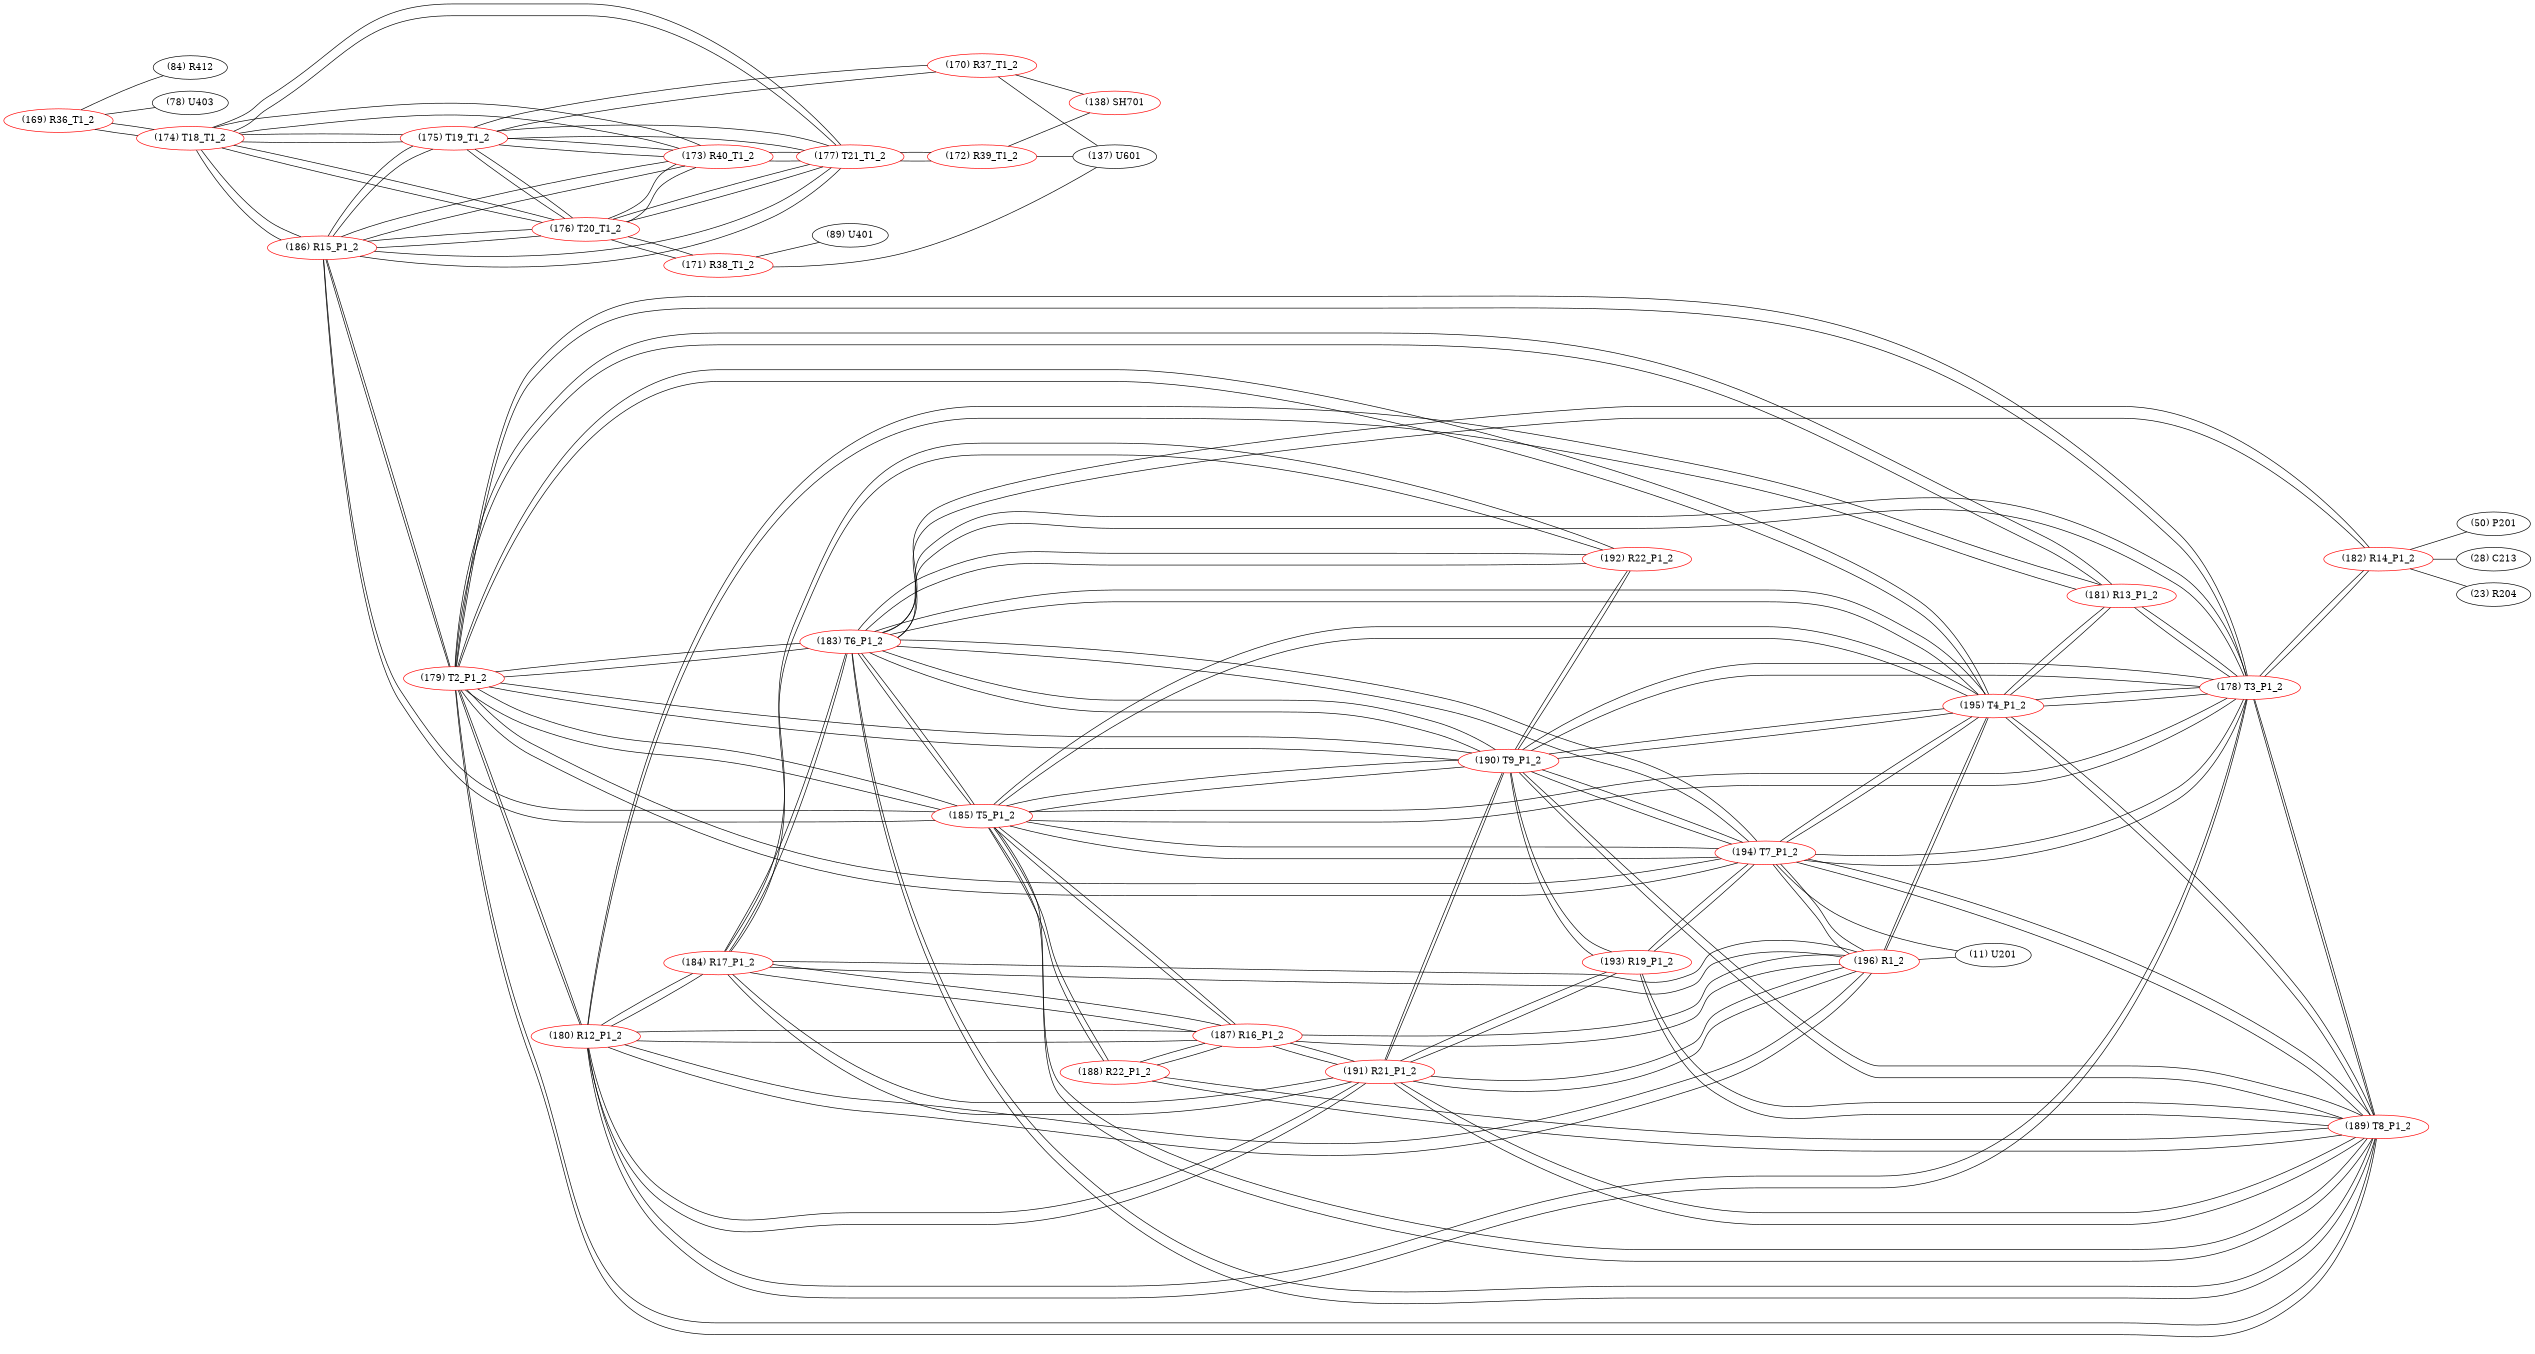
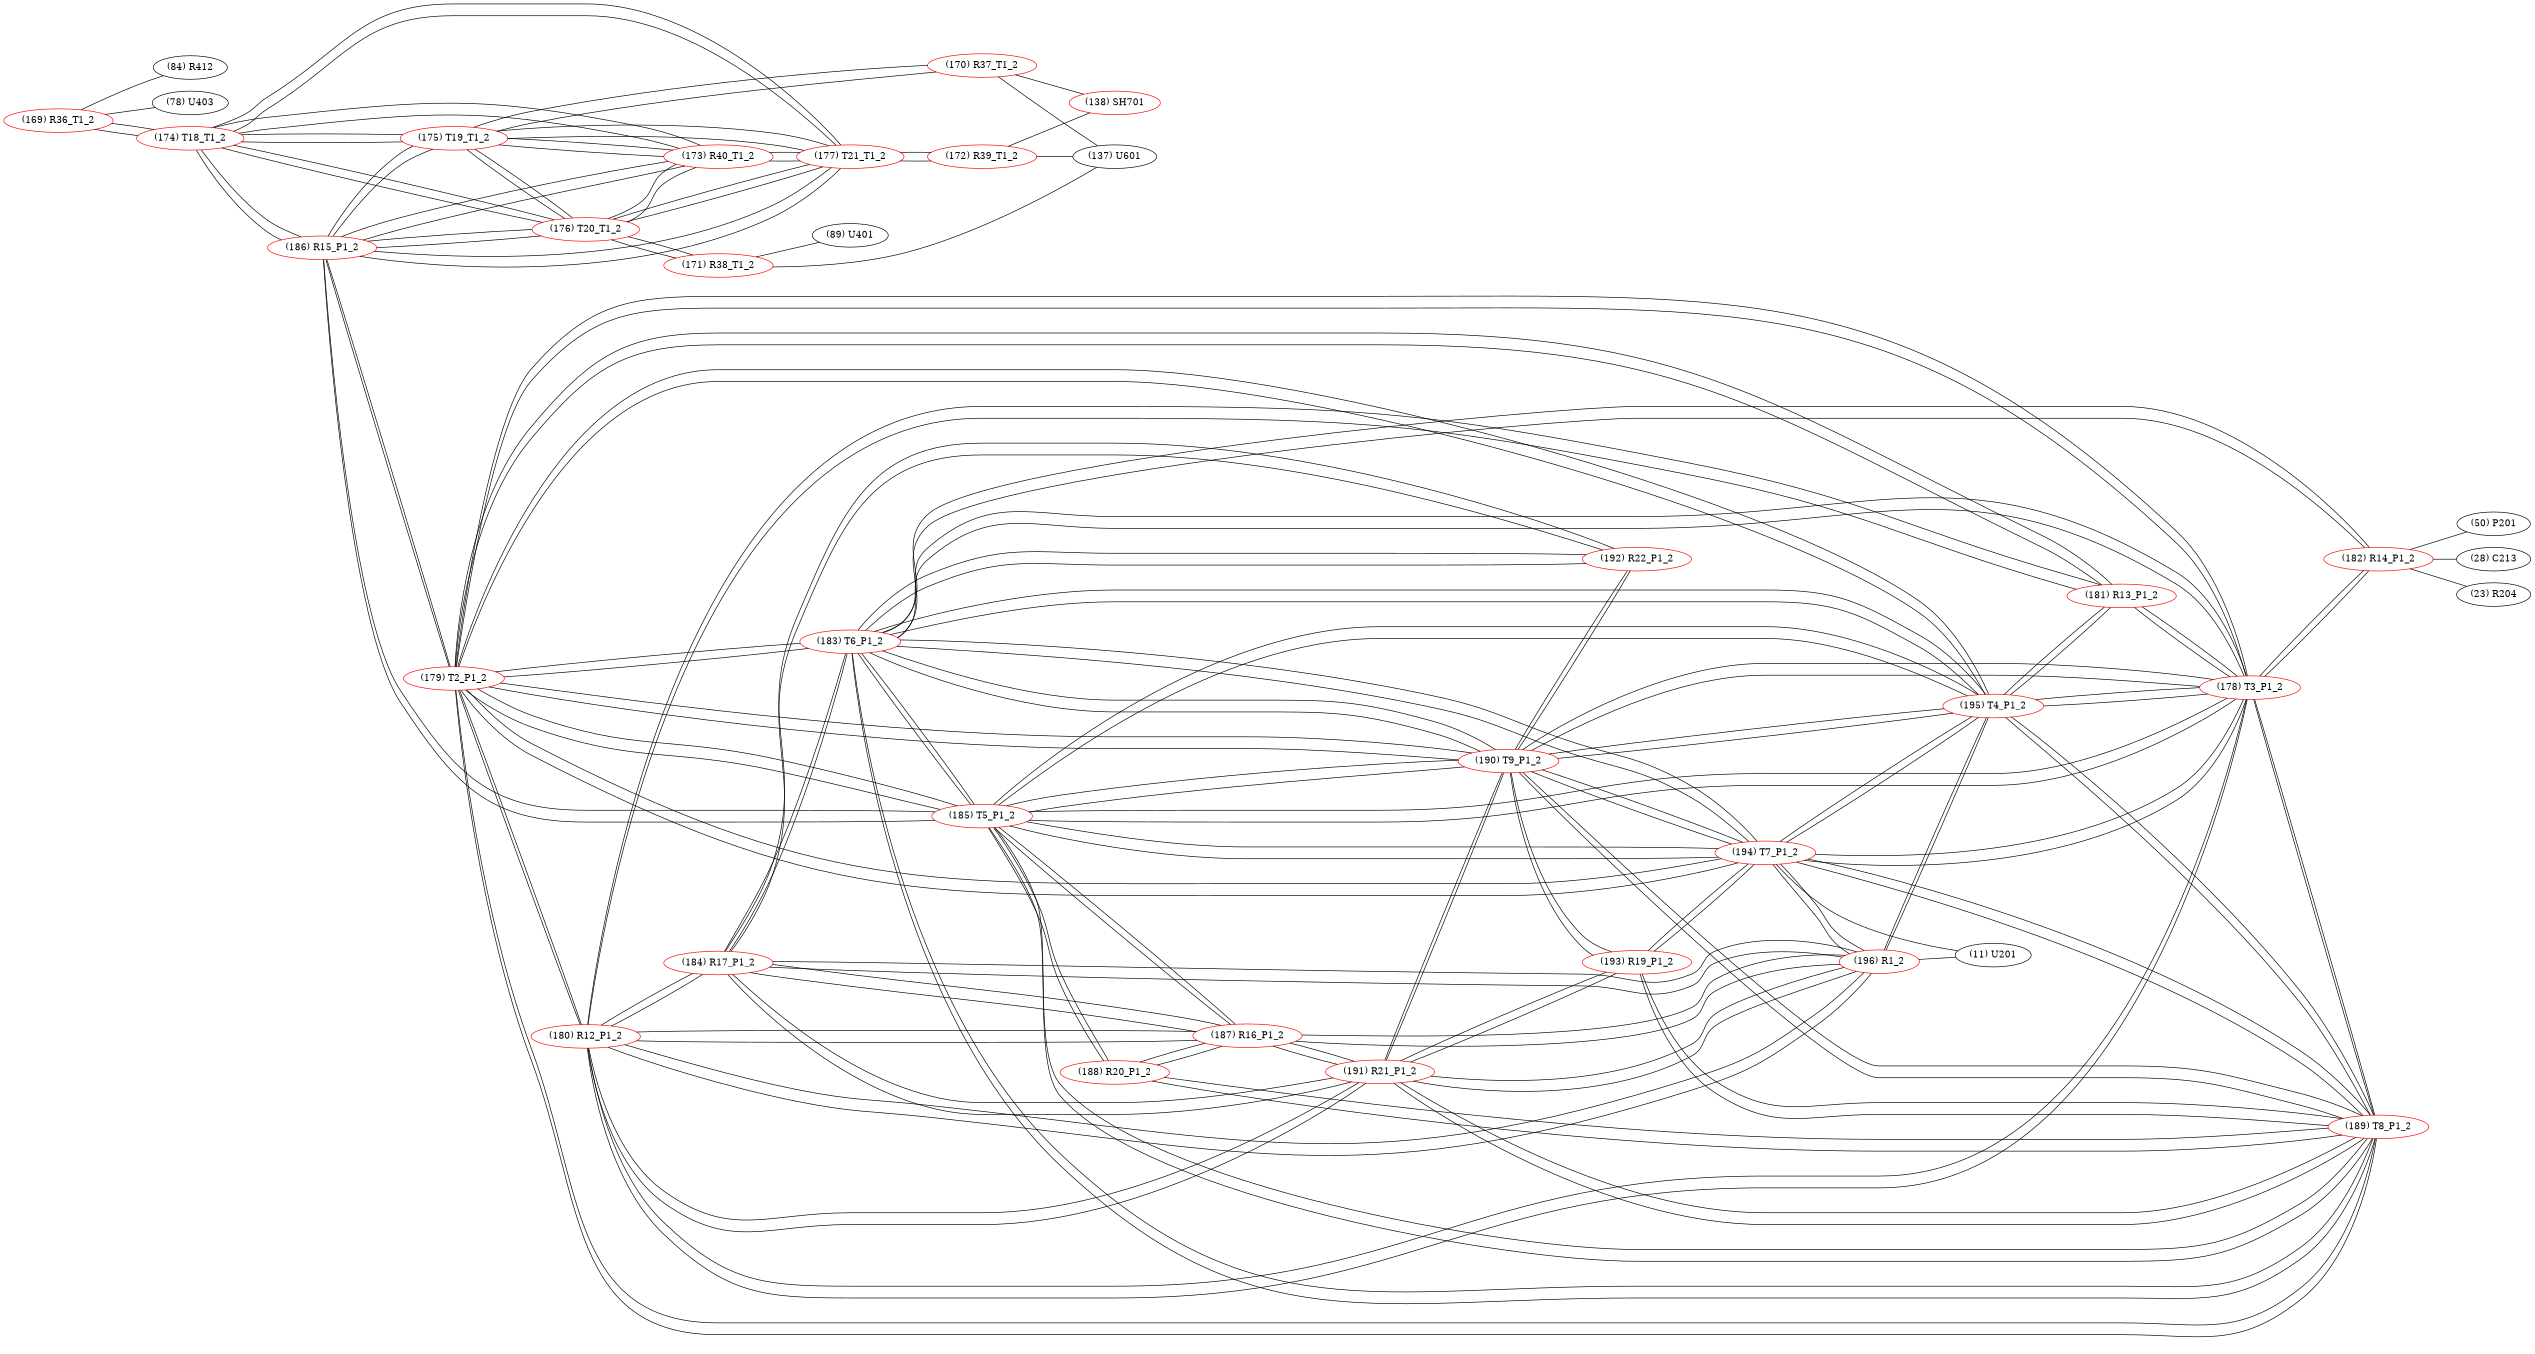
node "(188) R22_P1_2": label "(188) R22_P1_2" -> "(188) R20_P1_2"
